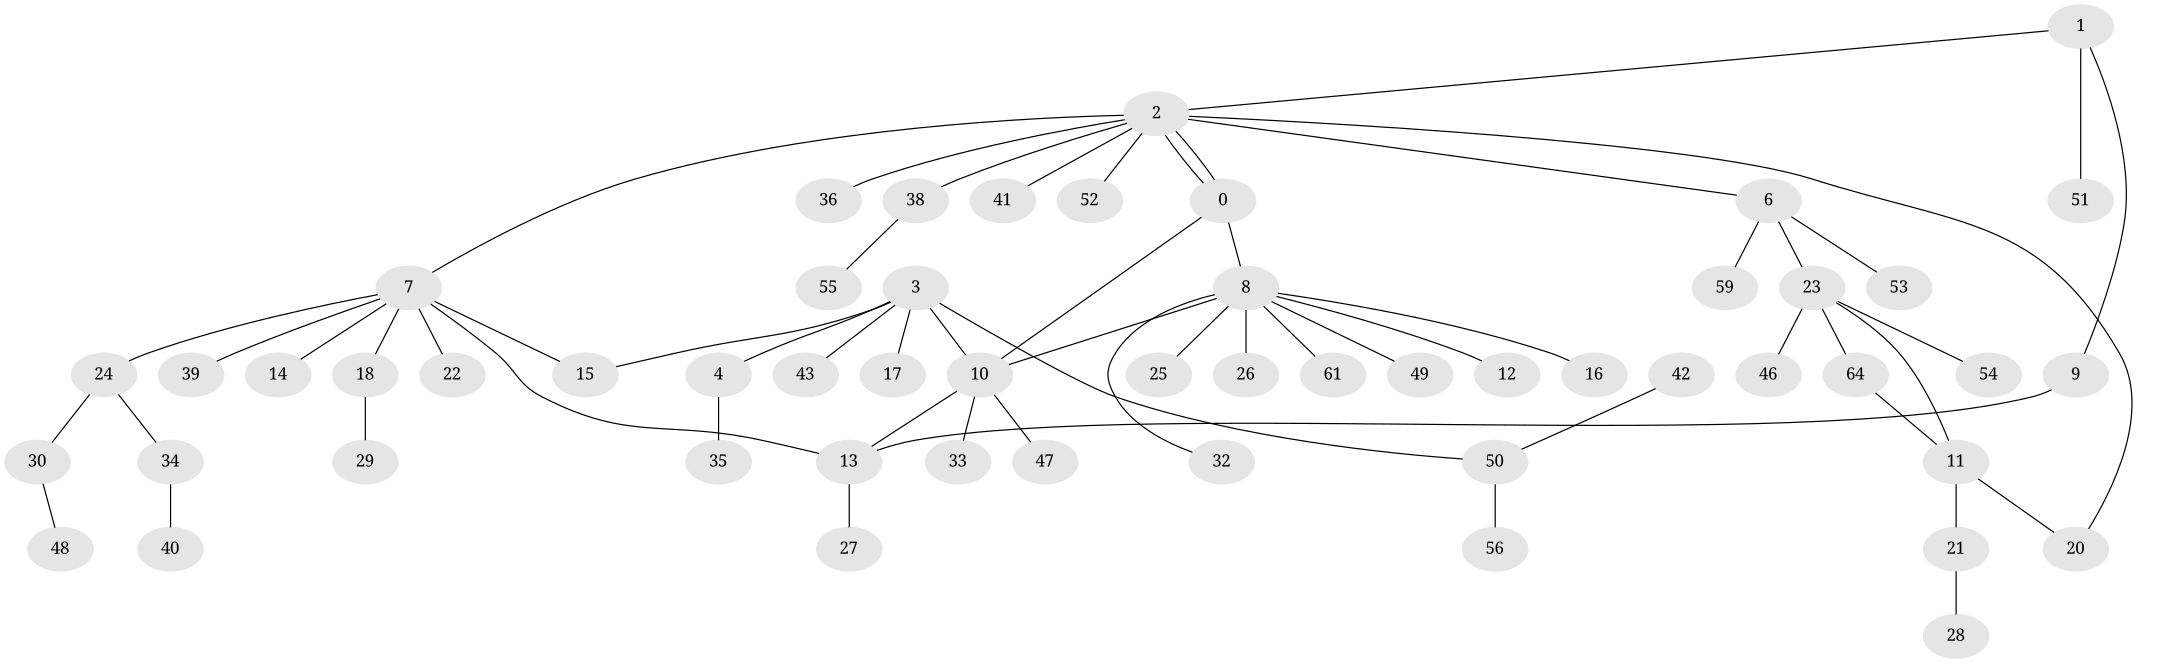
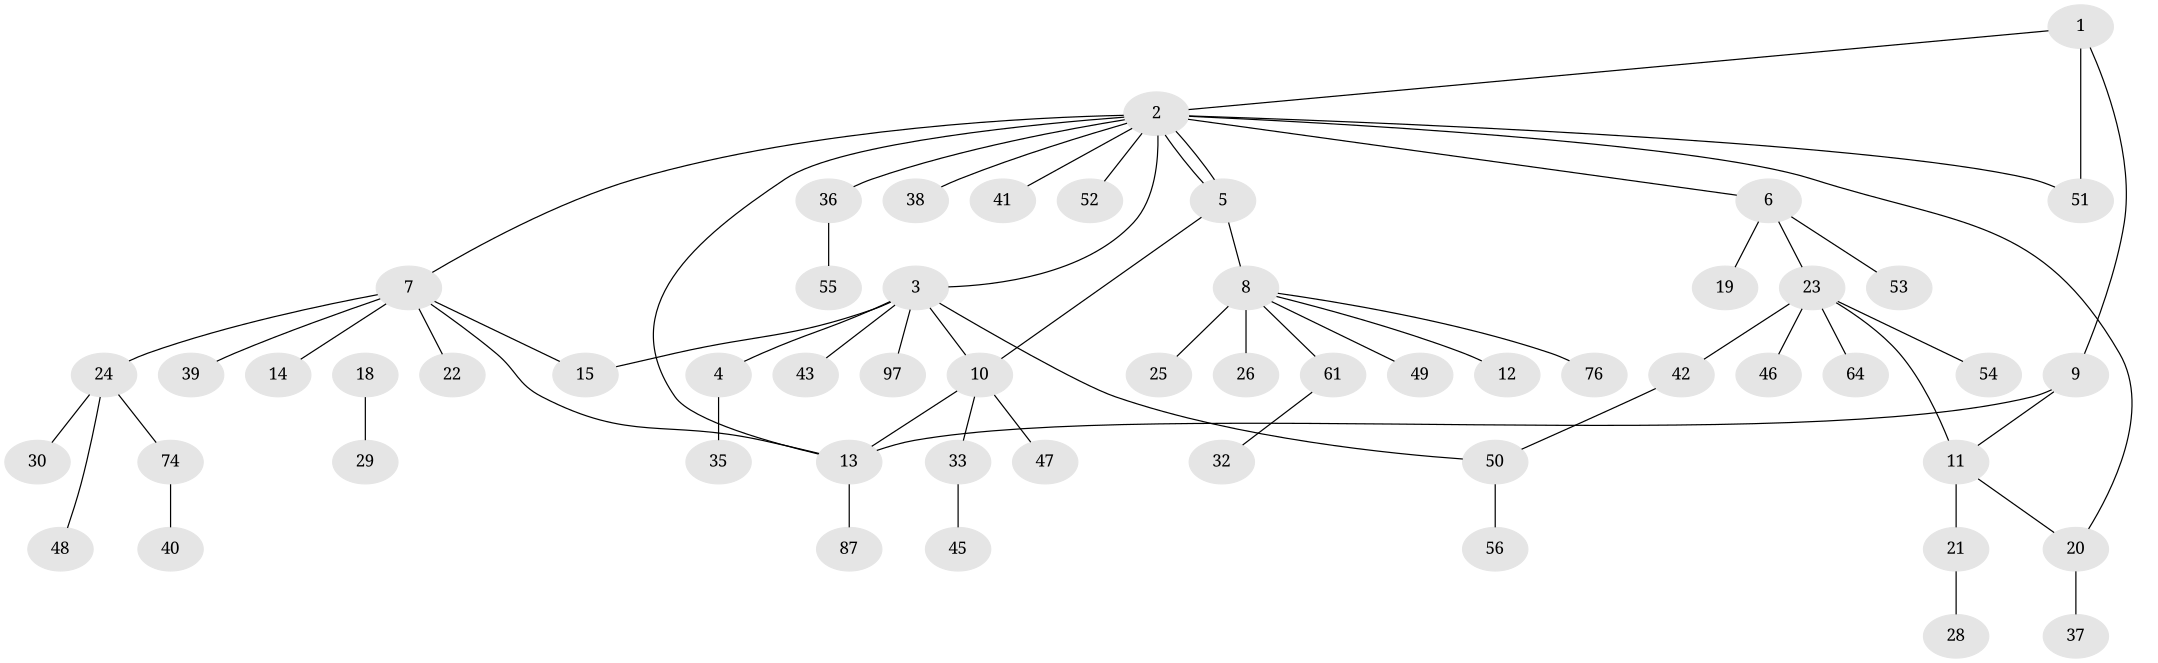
edge "2" -- "51": added
node "0": label "0" -> "5"
edge "2" -- "13": added
edge "38" -- "55": now "36" -- "55"
edge "2" -- "3": added
node "59": label "59" -> "19"
edge "8" -- "10": removed
edge "7" -- "18": removed
edge "23" -- "42": added
edge "8" -- "32": now "61" -- "32"
node "17": label "17" -> "97"
node "16": label "16" -> "76"
edge "64" -- "11": now "9" -- "11"
node "34": label "34" -> "74"
edge "30" -- "48": now "24" -- "48"
node "27": label "27" -> "87"
node "45": added
node "37": added
